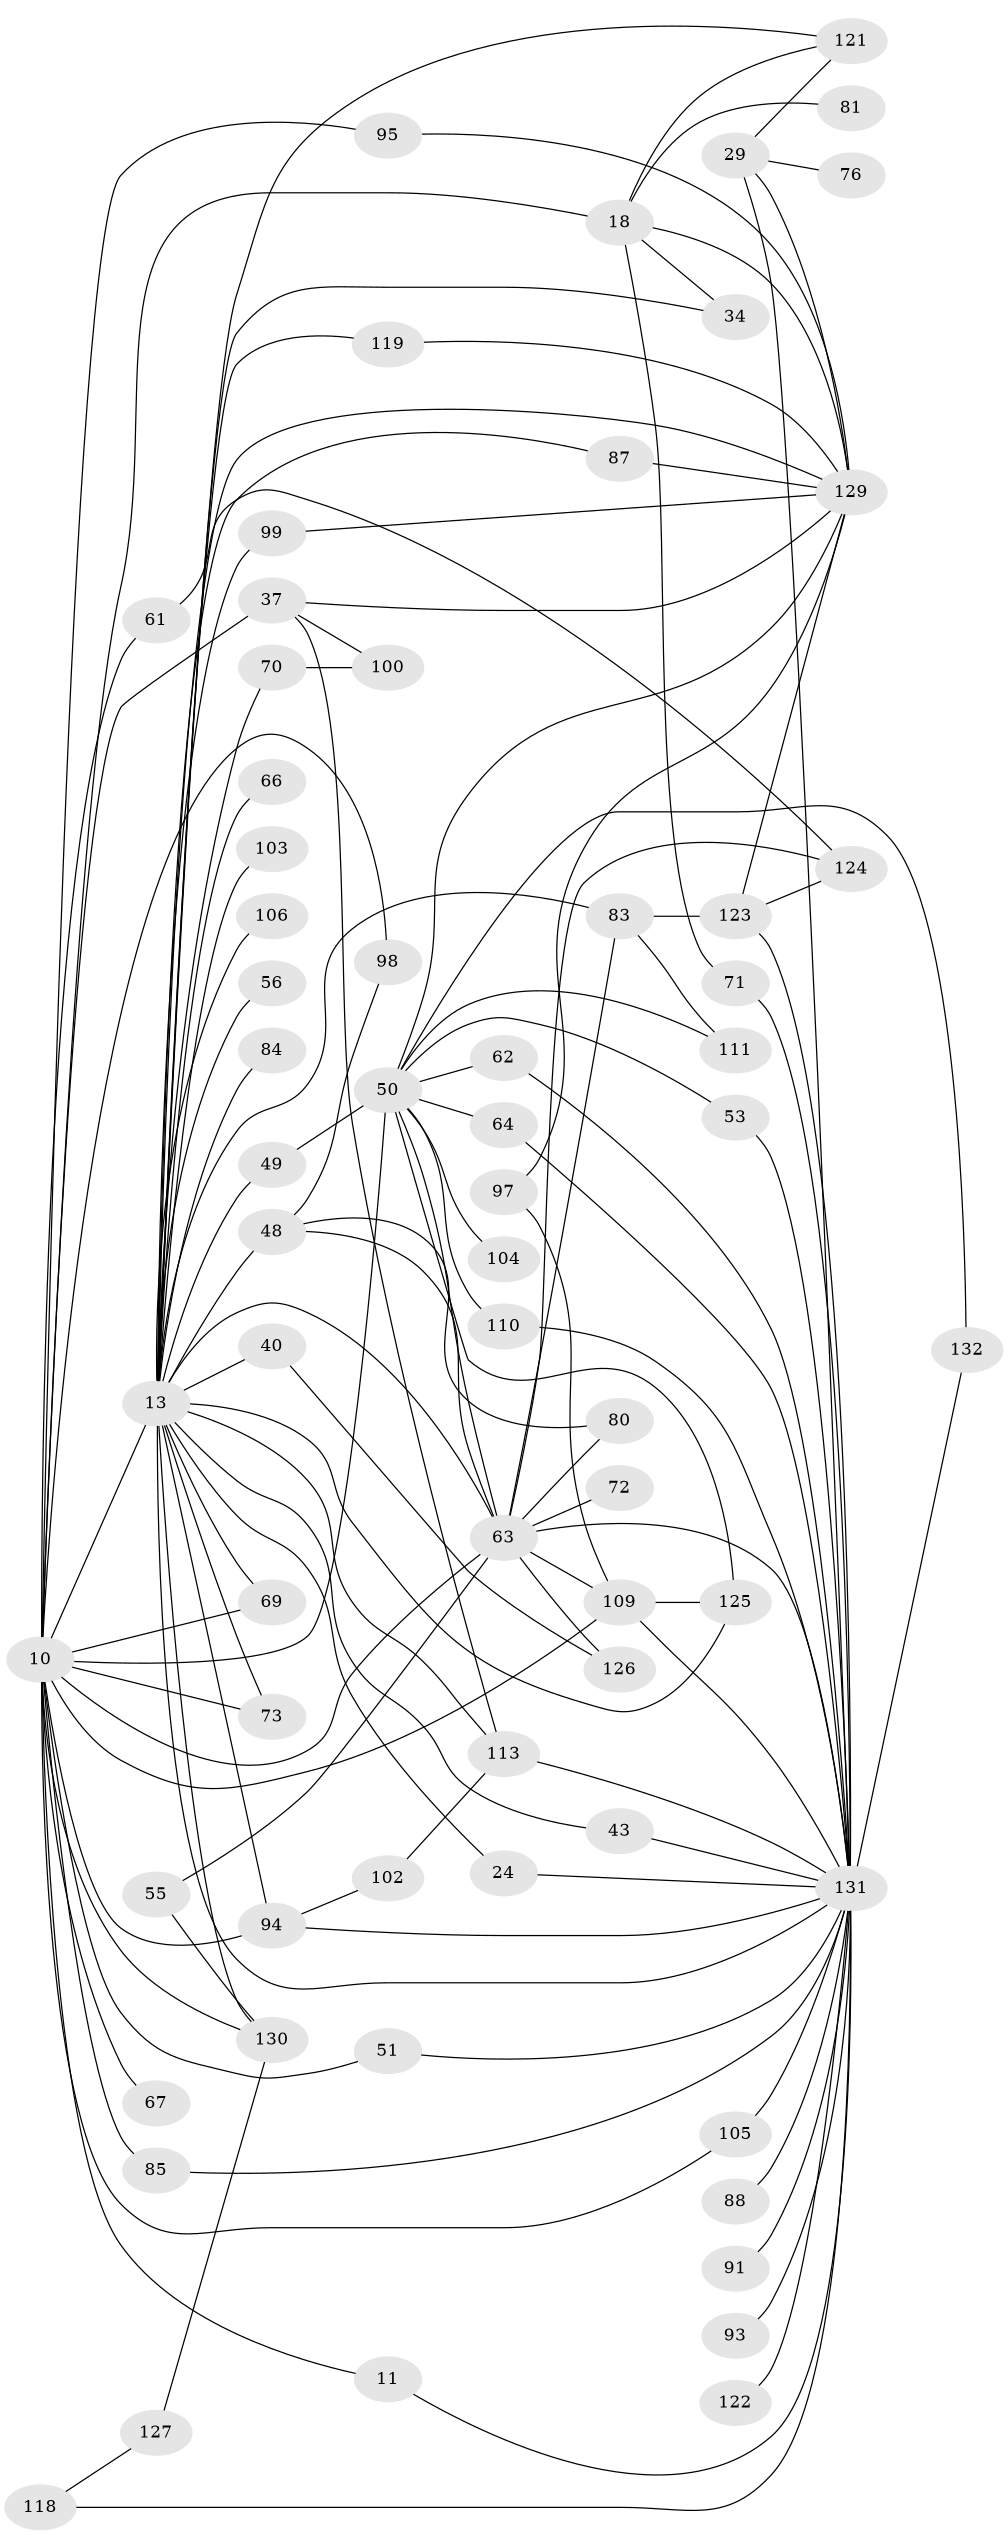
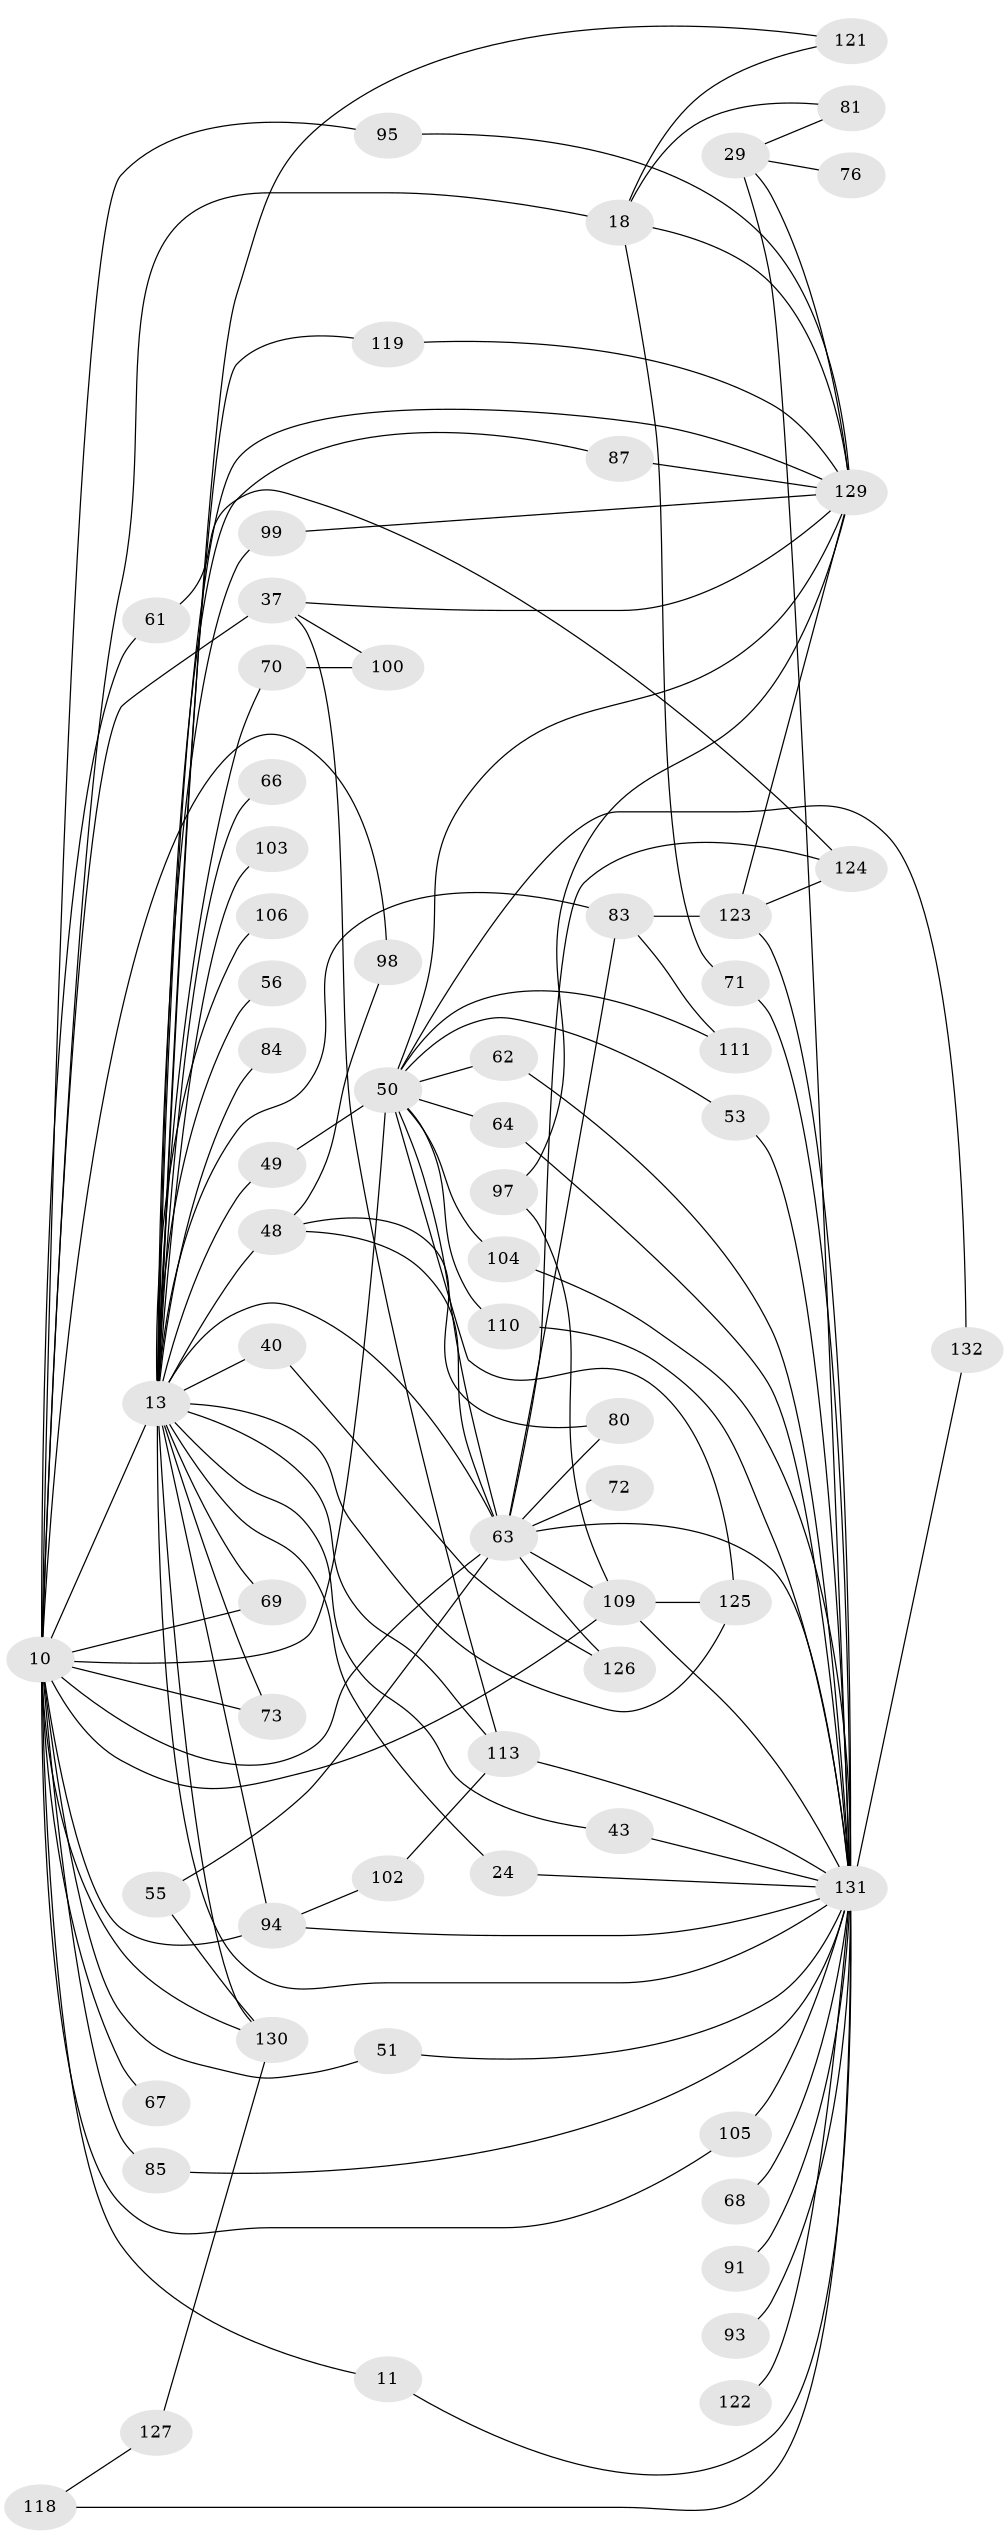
edge "121" -- "29": now "81" -- "29"
node "34": removed
edge "104" -- "131": added
node "88": label "88" -> "68"
